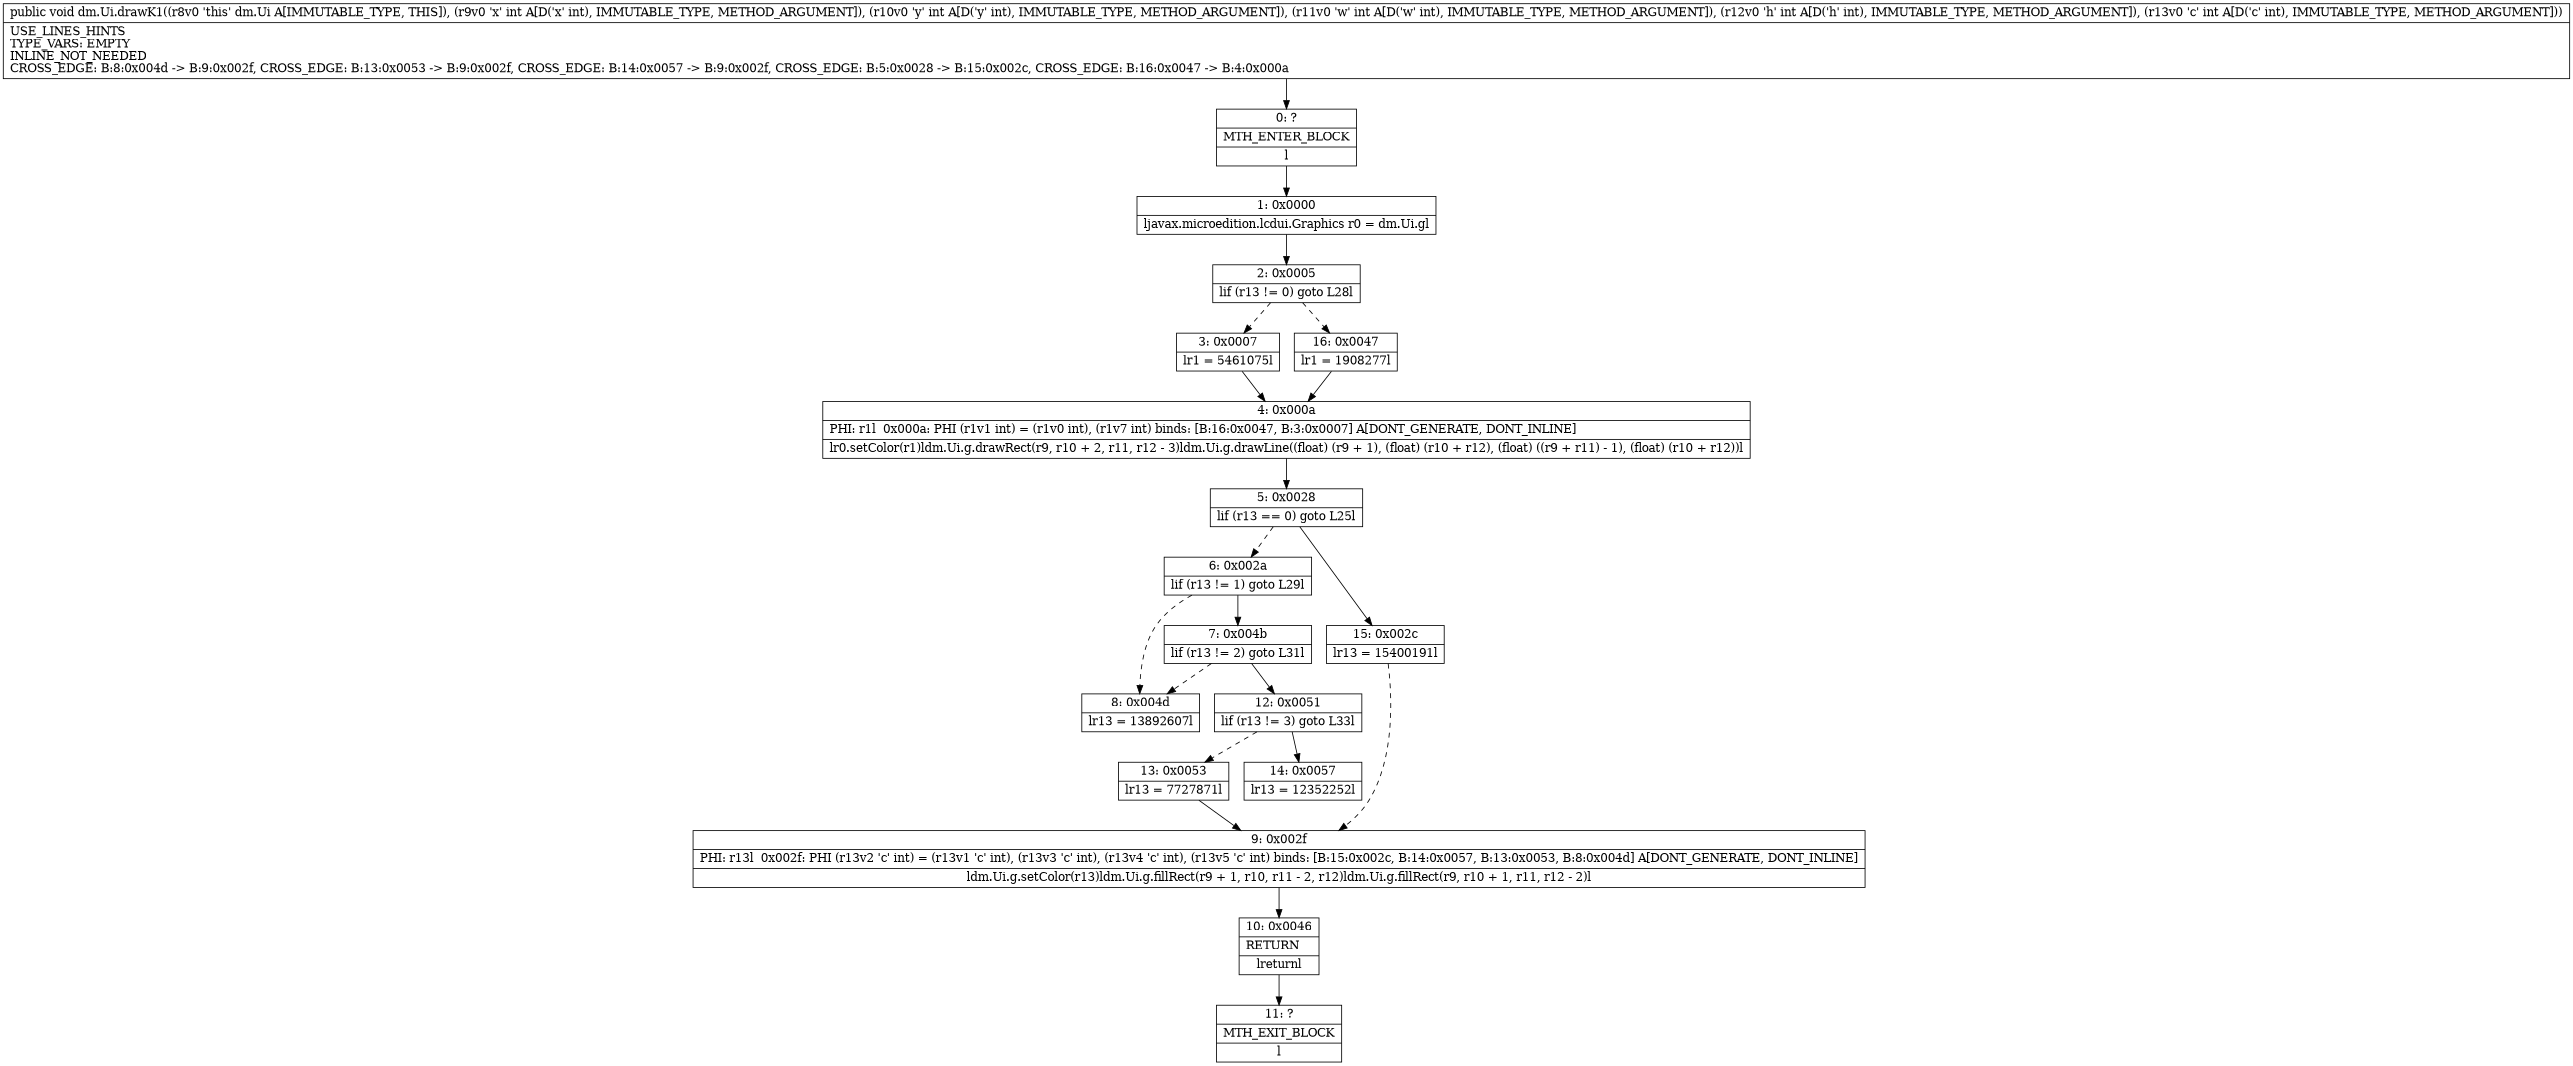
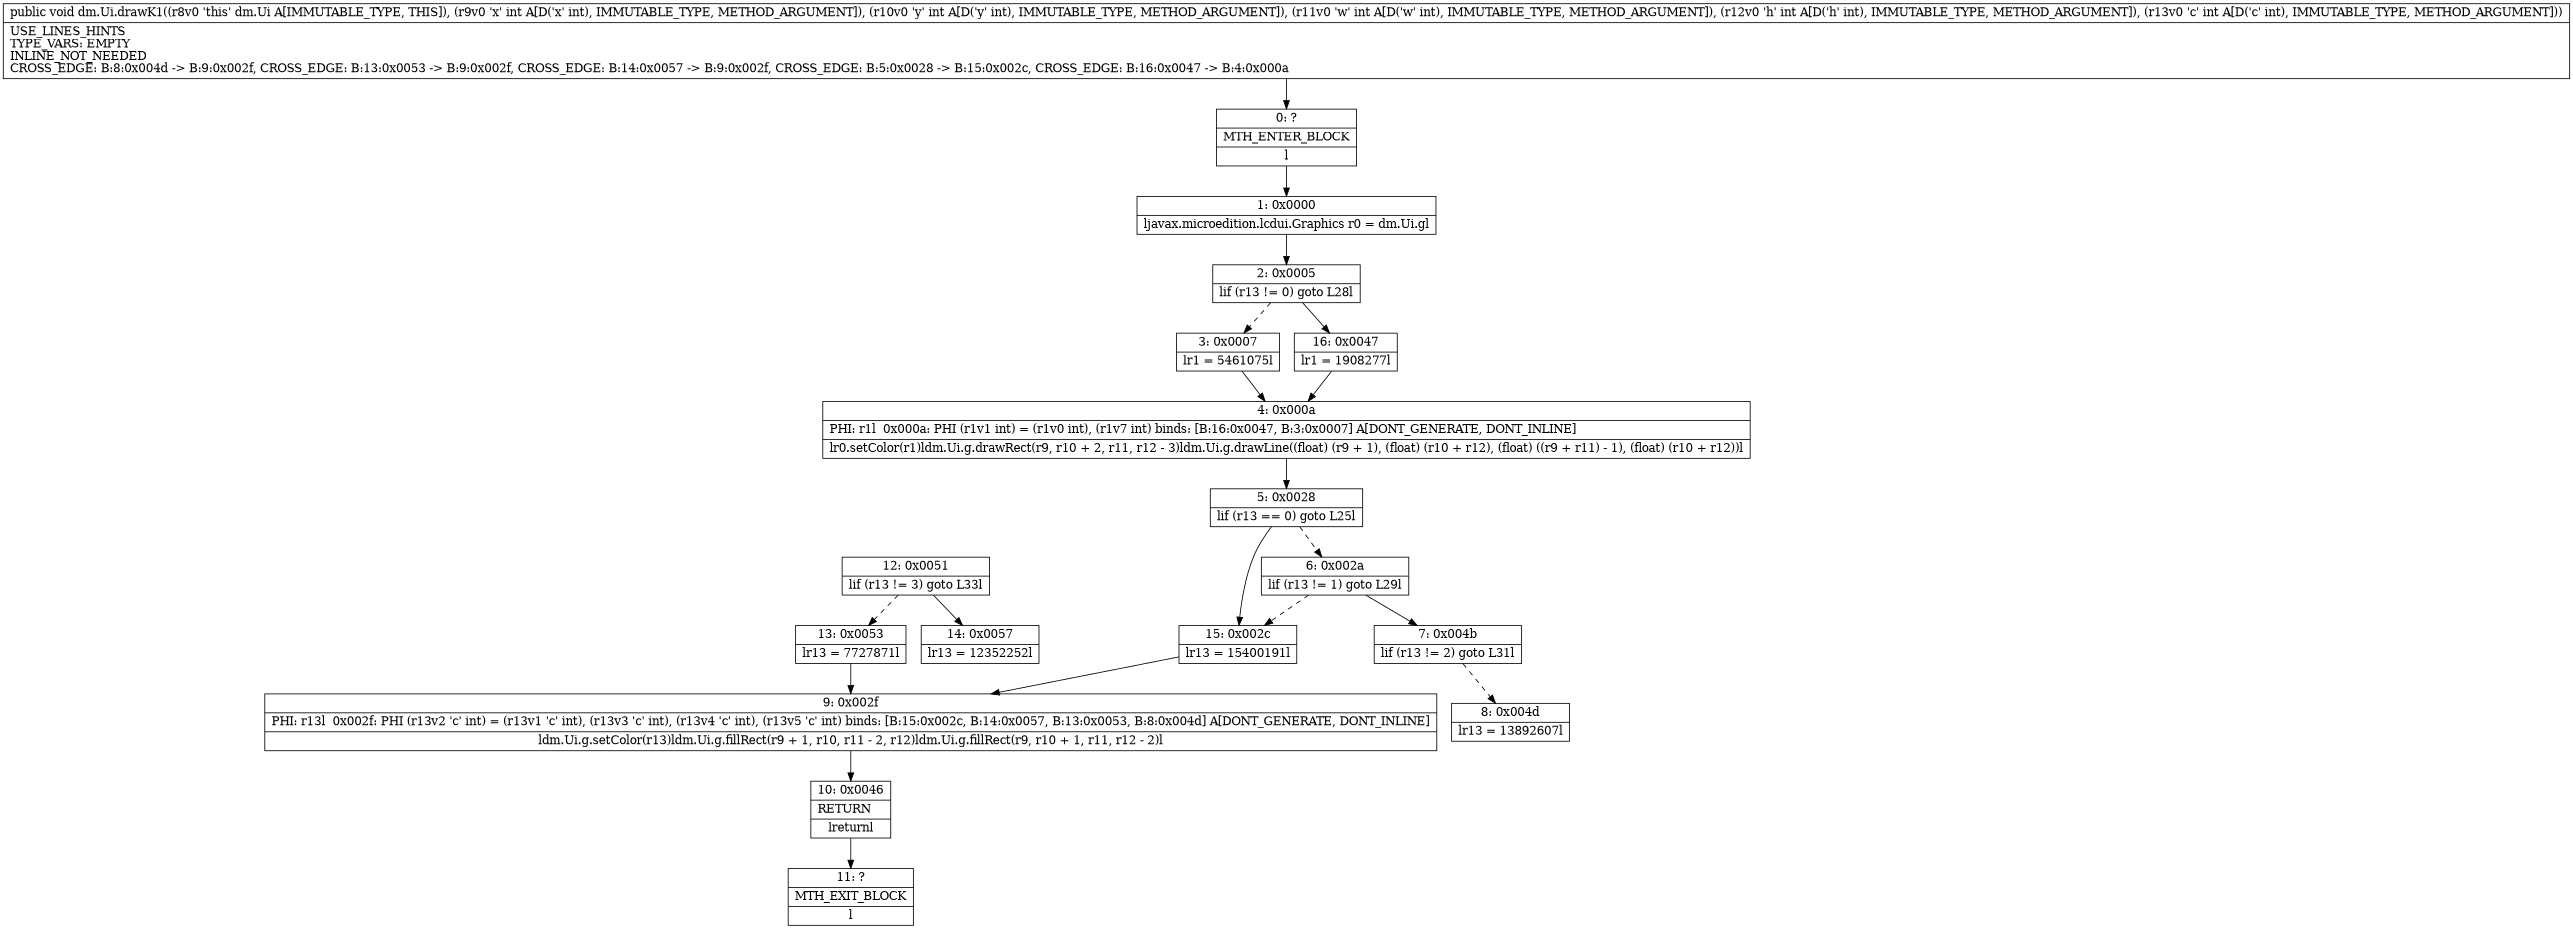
edge "2: 0x0005" -> "16: 0x0047": style dashed -> solid
edge "6: 0x002a" -> "8: 0x004d": now "6: 0x002a" -> "15: 0x002c"
edge "7: 0x004b" -> "12: 0x0051": removed
edge "15: 0x002c" -> "9: 0x002f": style dashed -> solid
